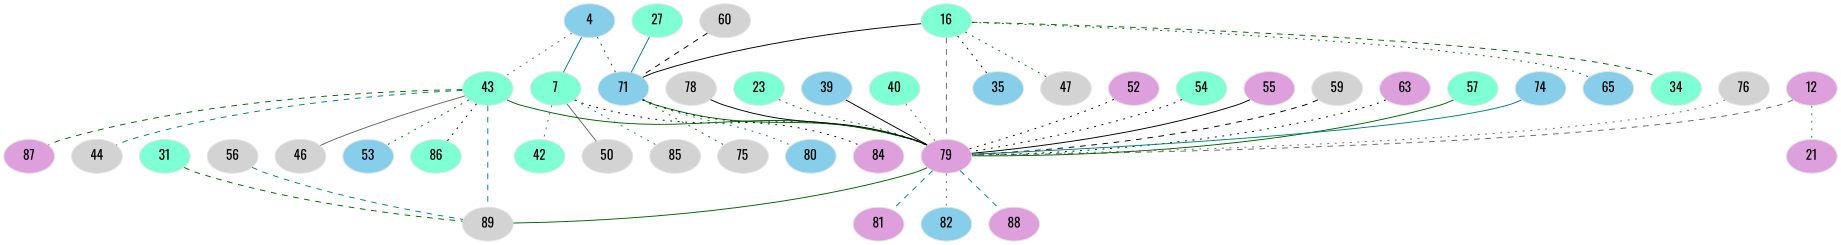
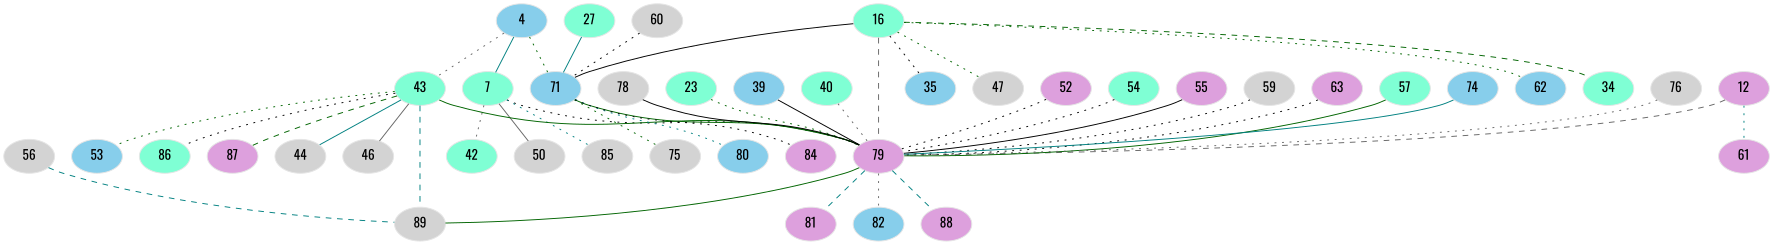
edge "60" -- "71": style dashed -> dotted
node "65": label "65" -> "62"
edge "43" -- "44": style dashed -> solid
edge "59" -- "79": style dashed -> dotted
node "31": removed
node "21": label "21" -> "61"
